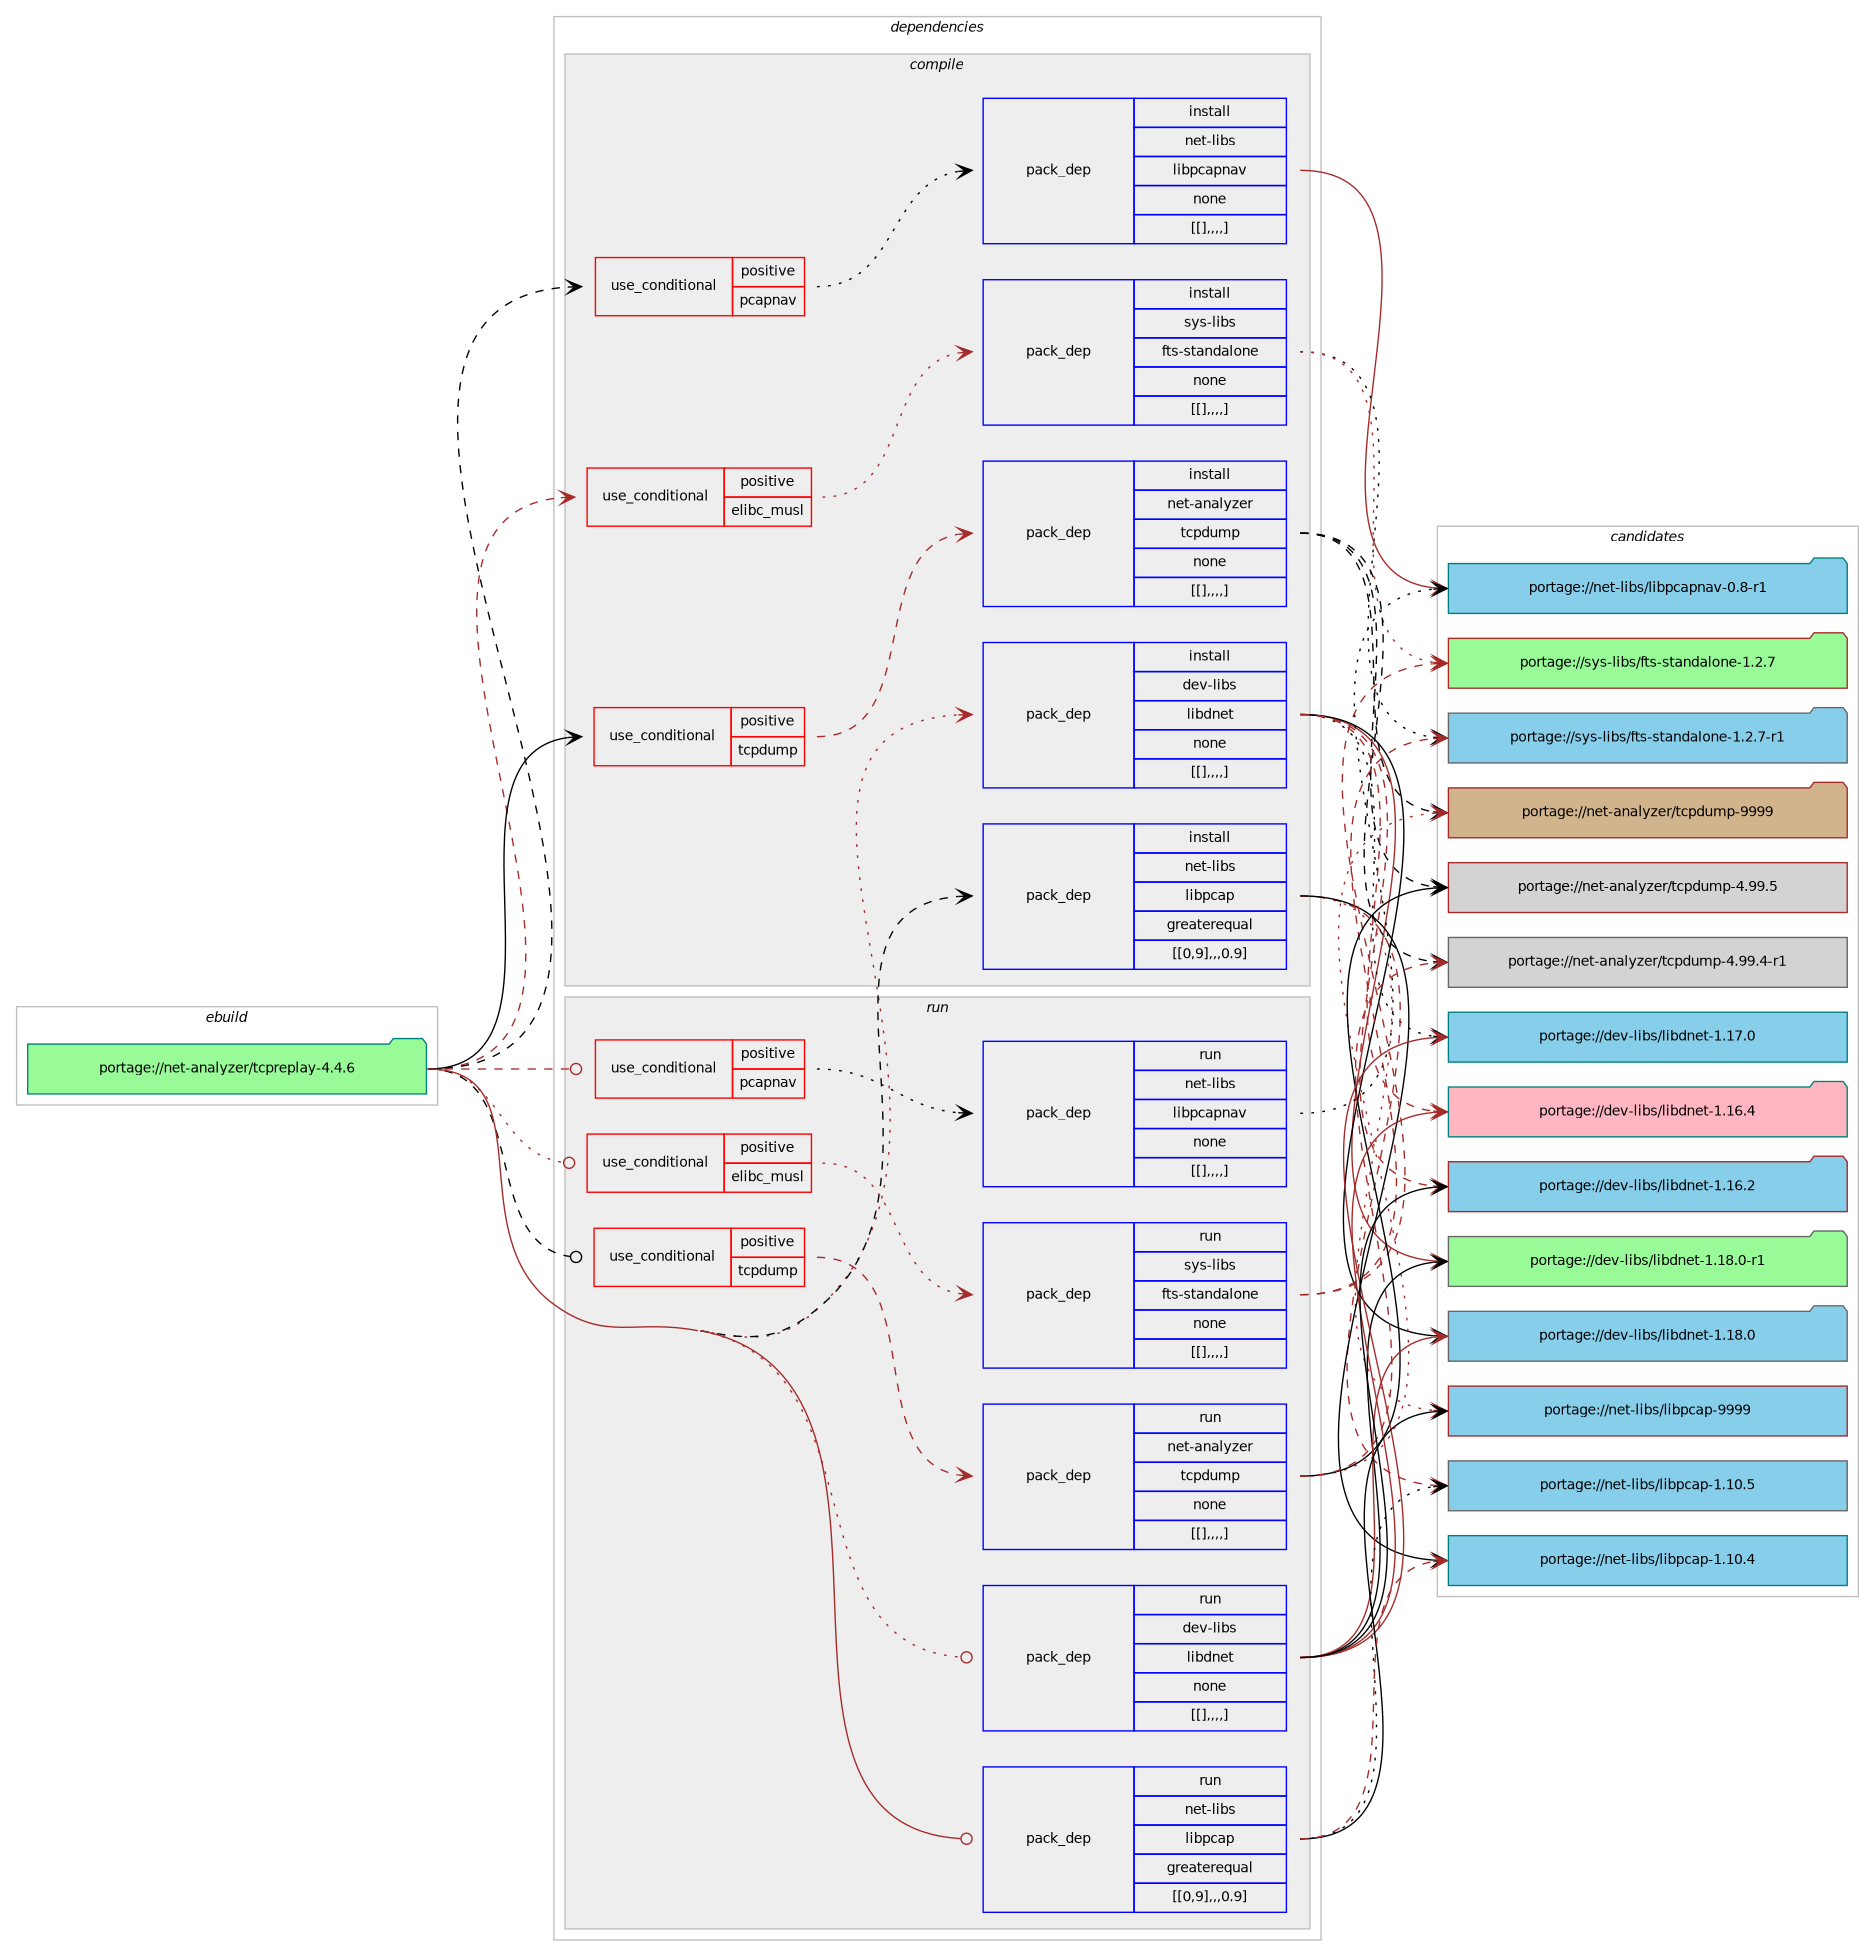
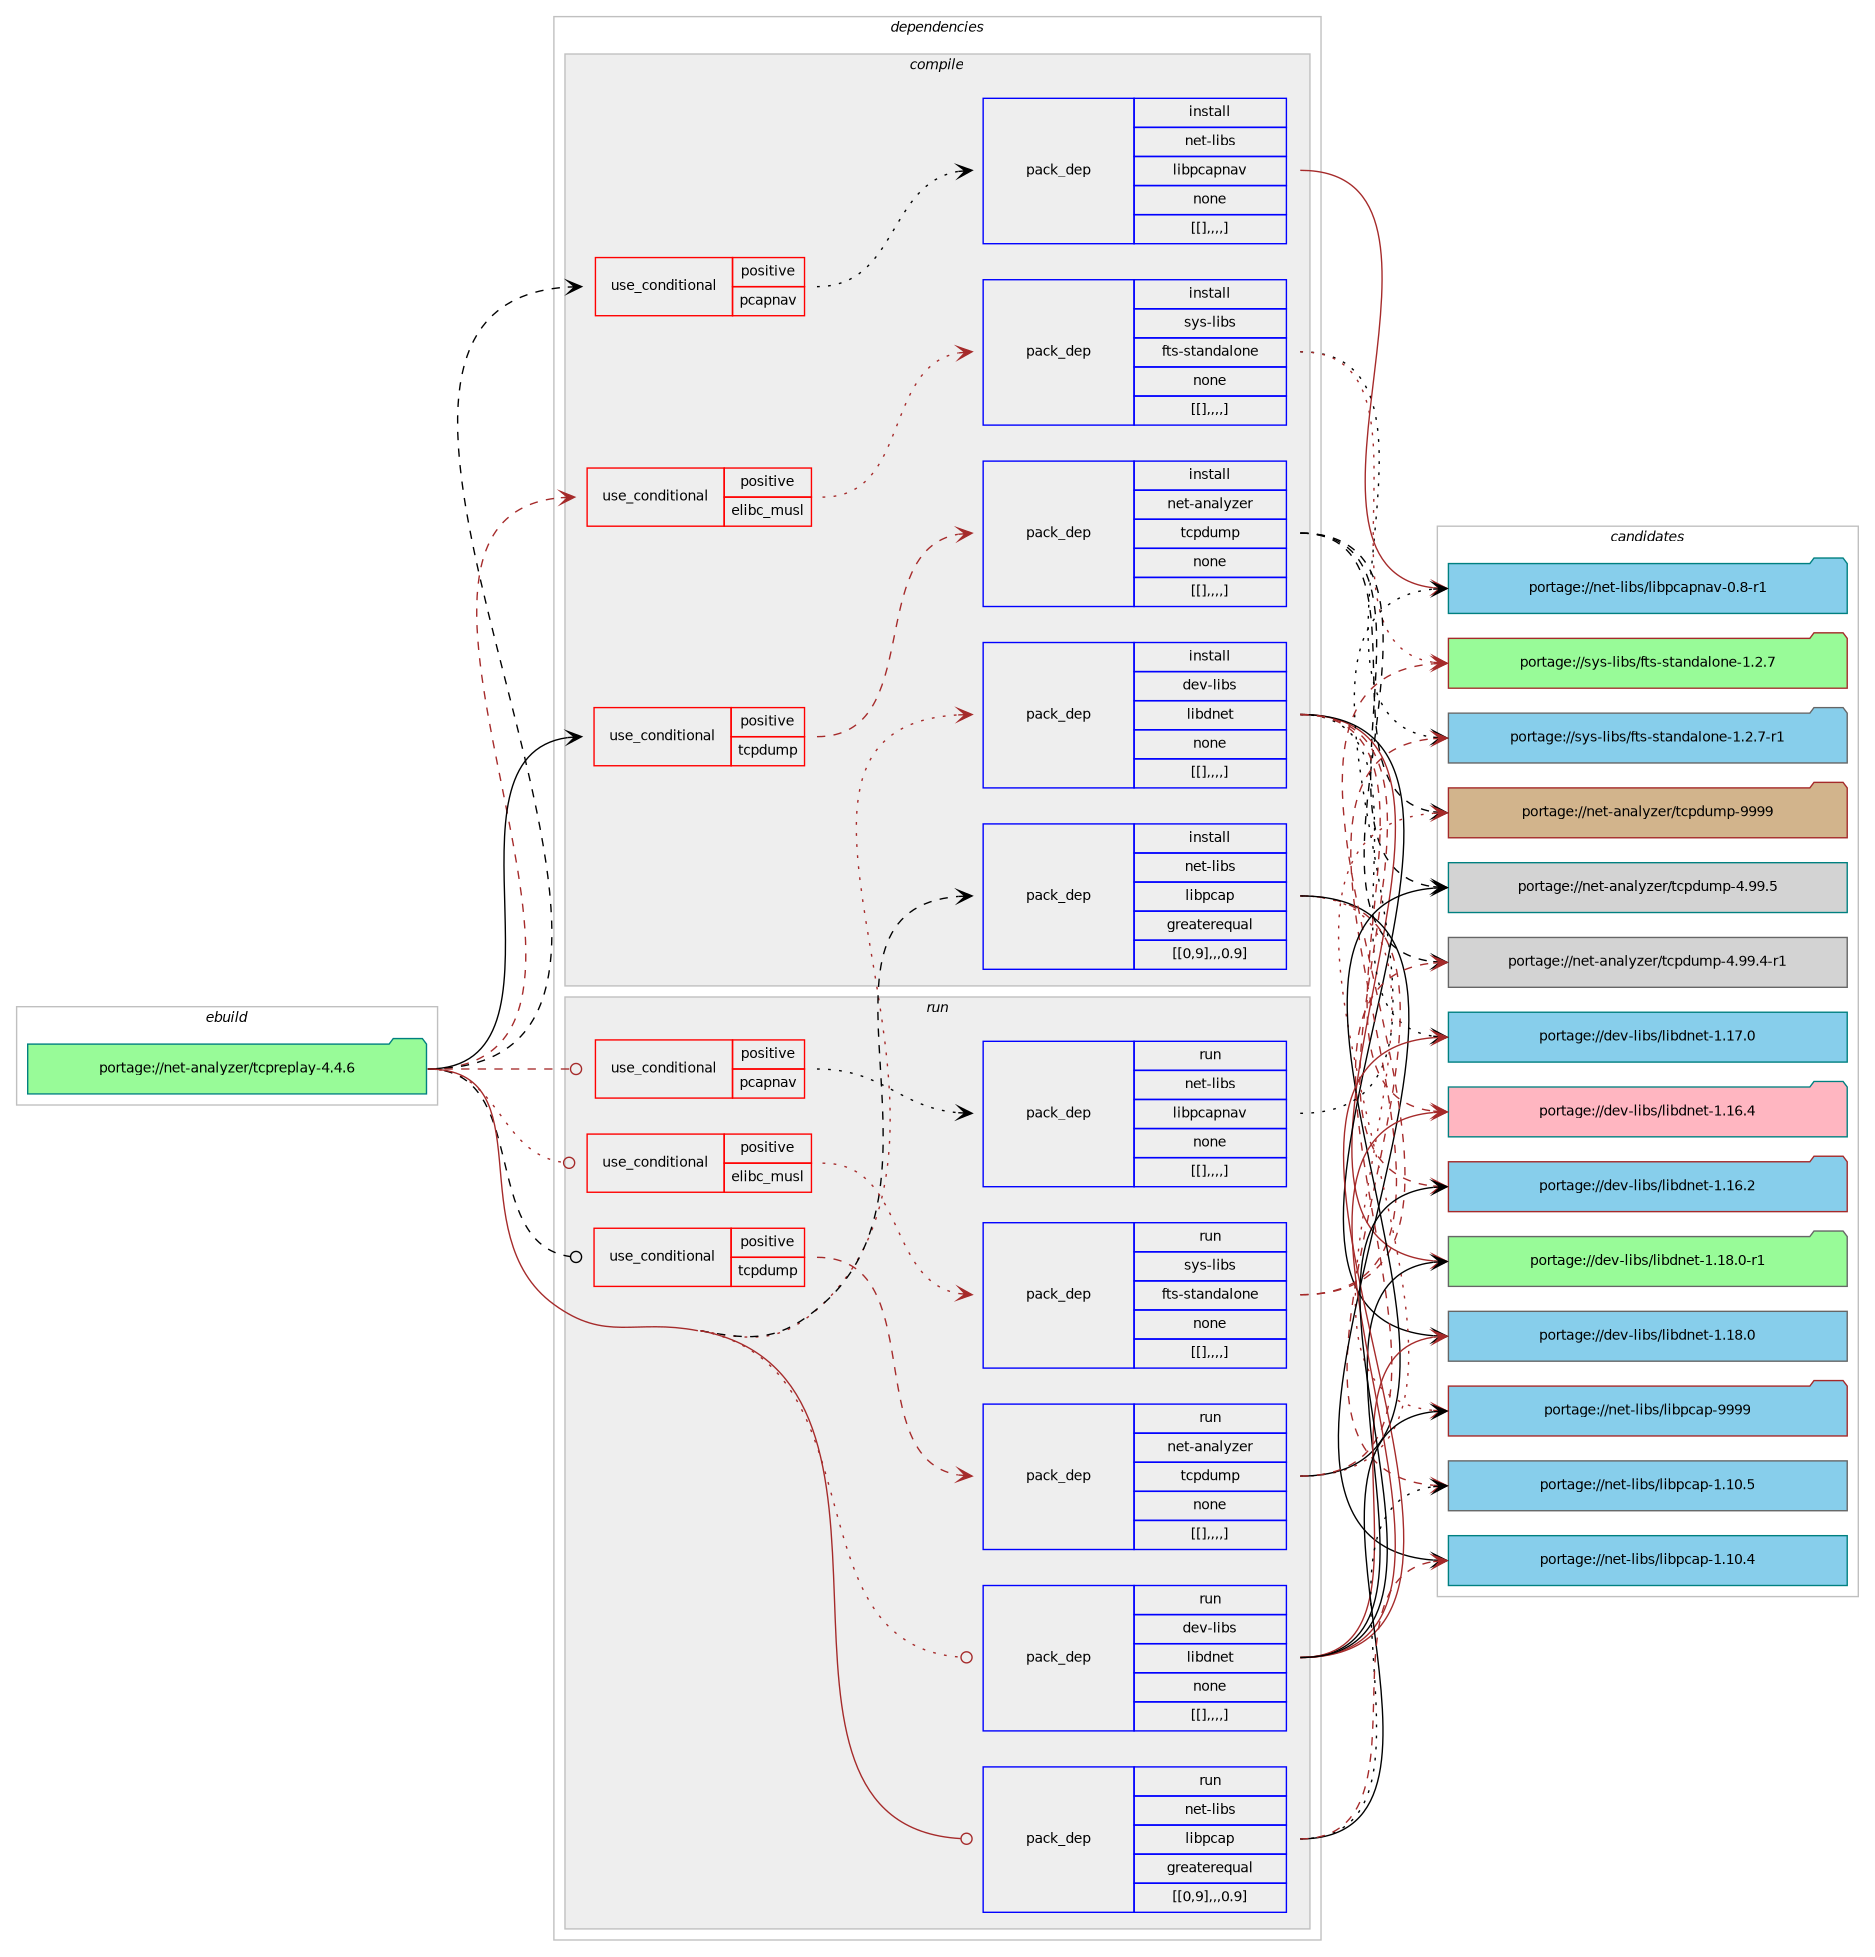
node "portage://net-analyzer/tcpdump-4.99.5": color brown -> teal
node "portage://dev-libs/libdnet-1.18.0": shape folder -> box
node "portage://net-libs/libpcap-9999": shape box -> folder
